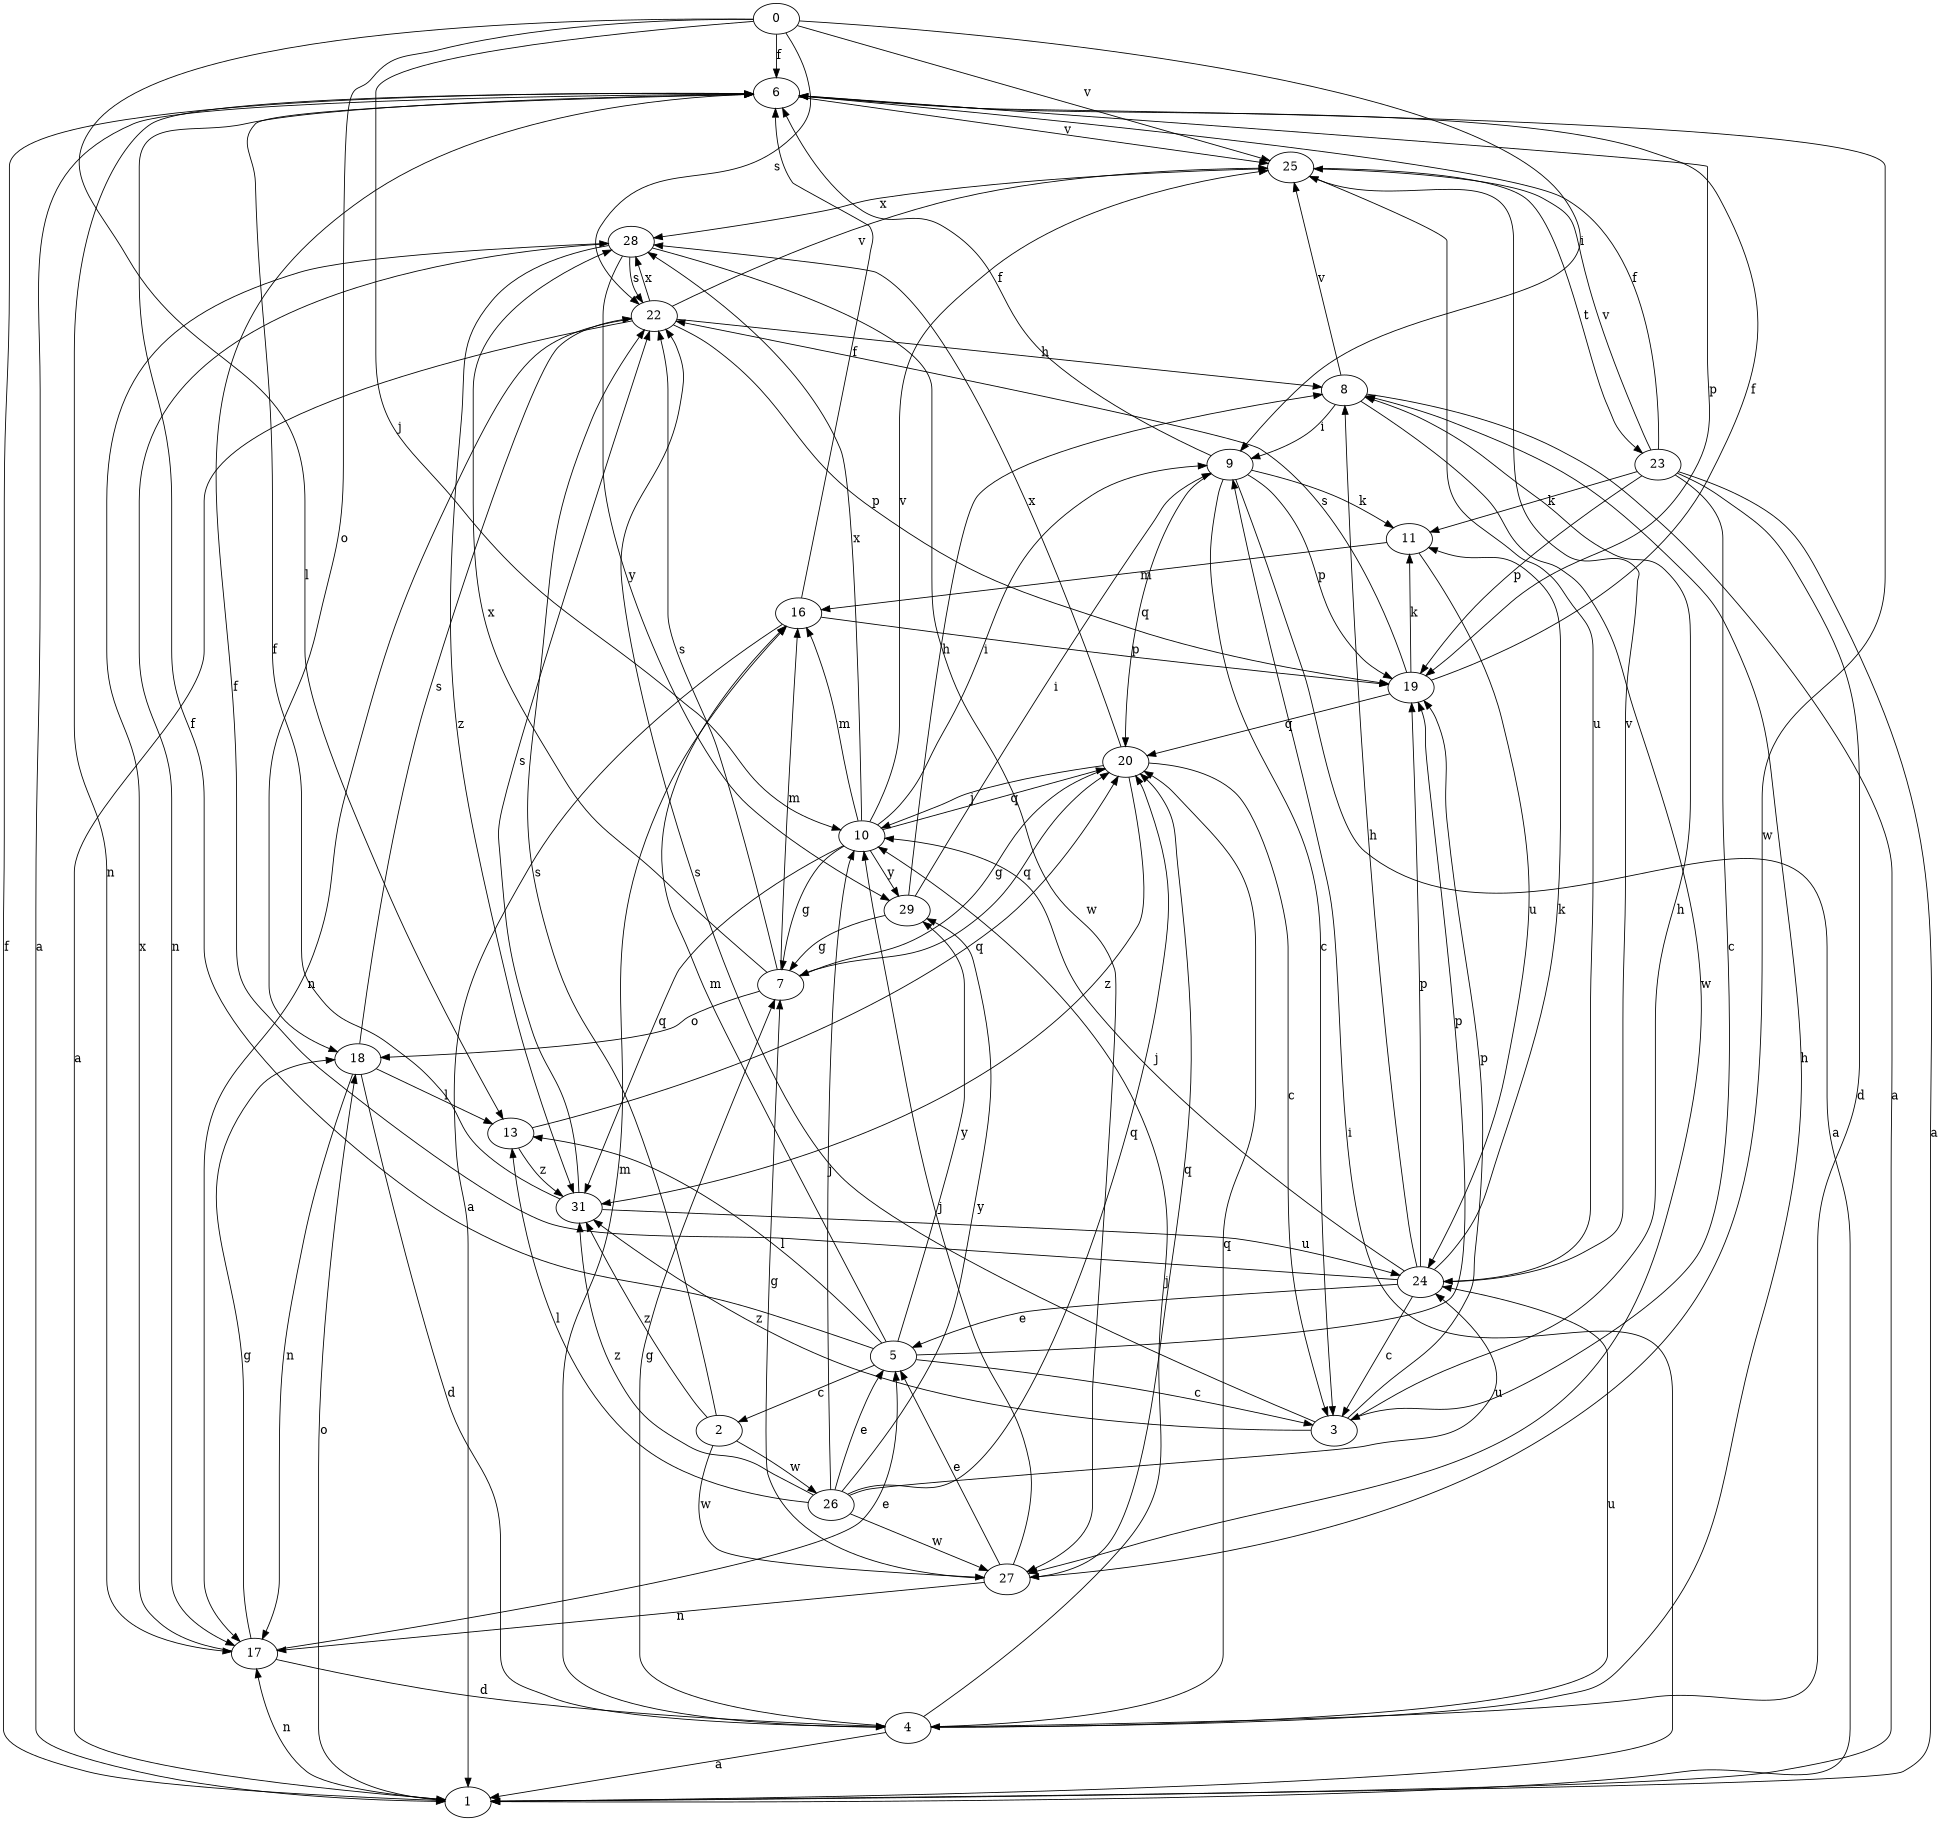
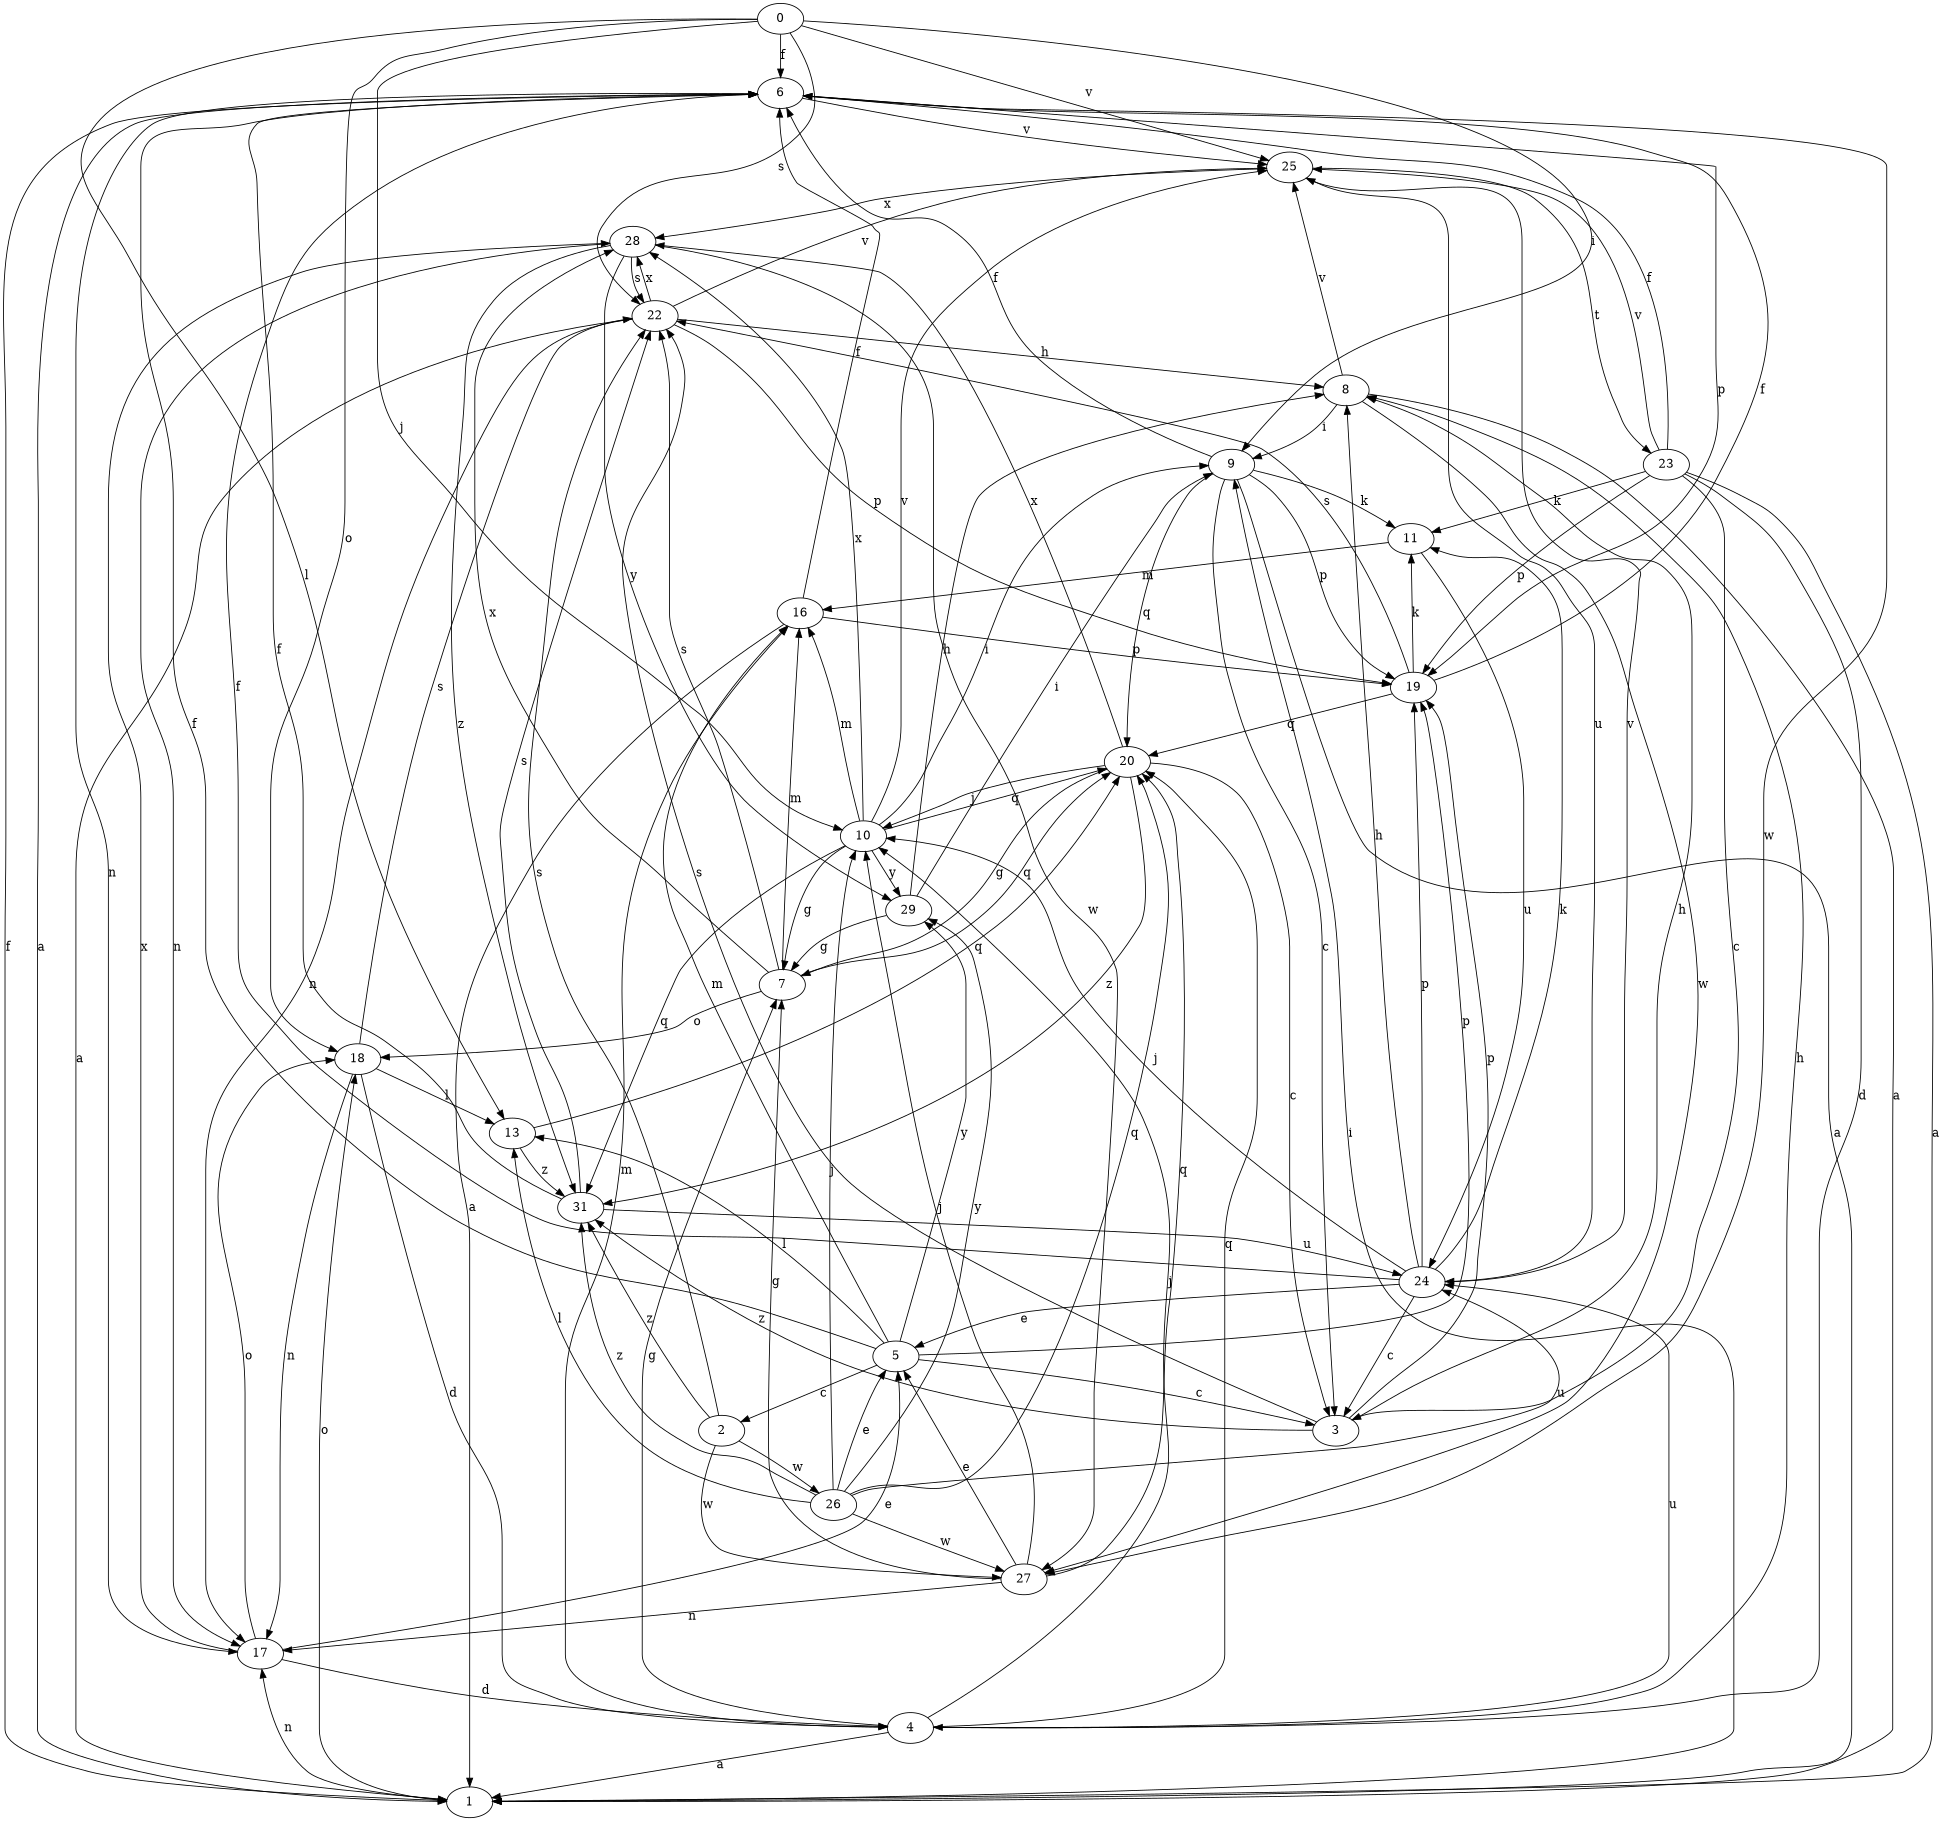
edge "17" -> "18": label "g" -> "o"
